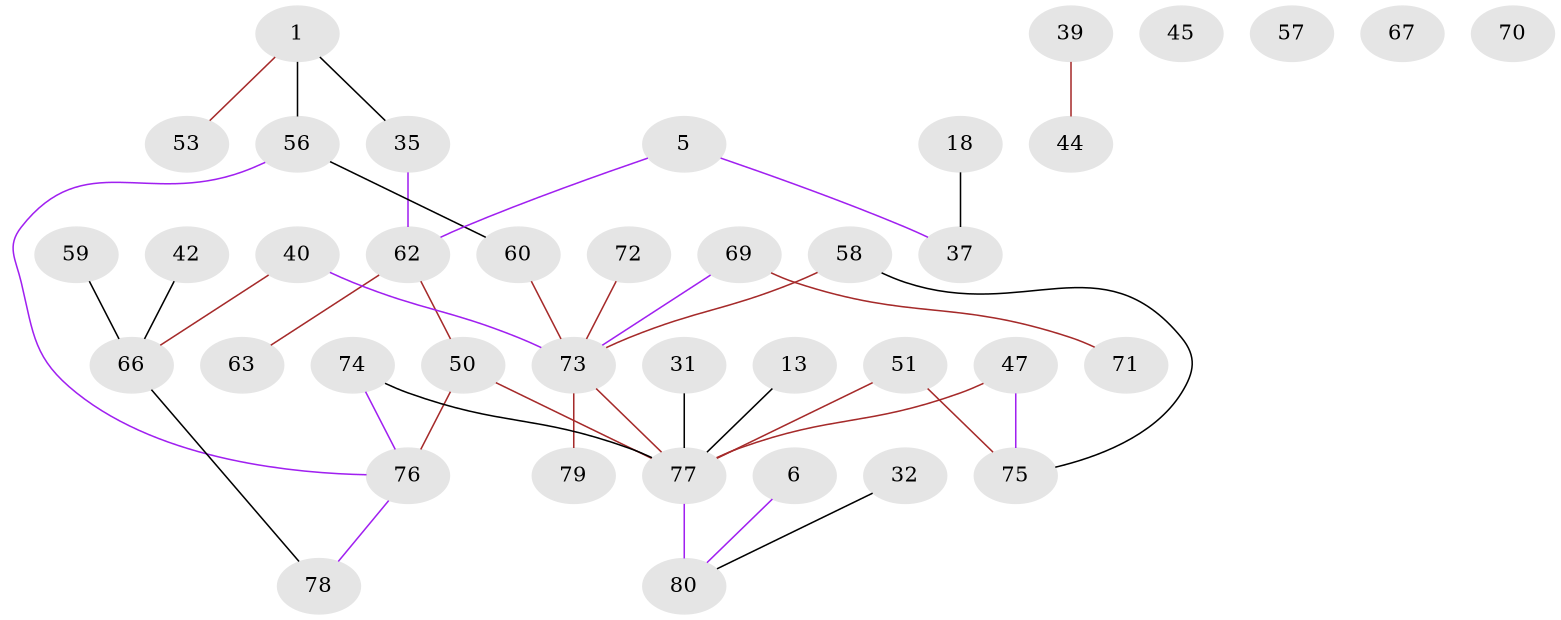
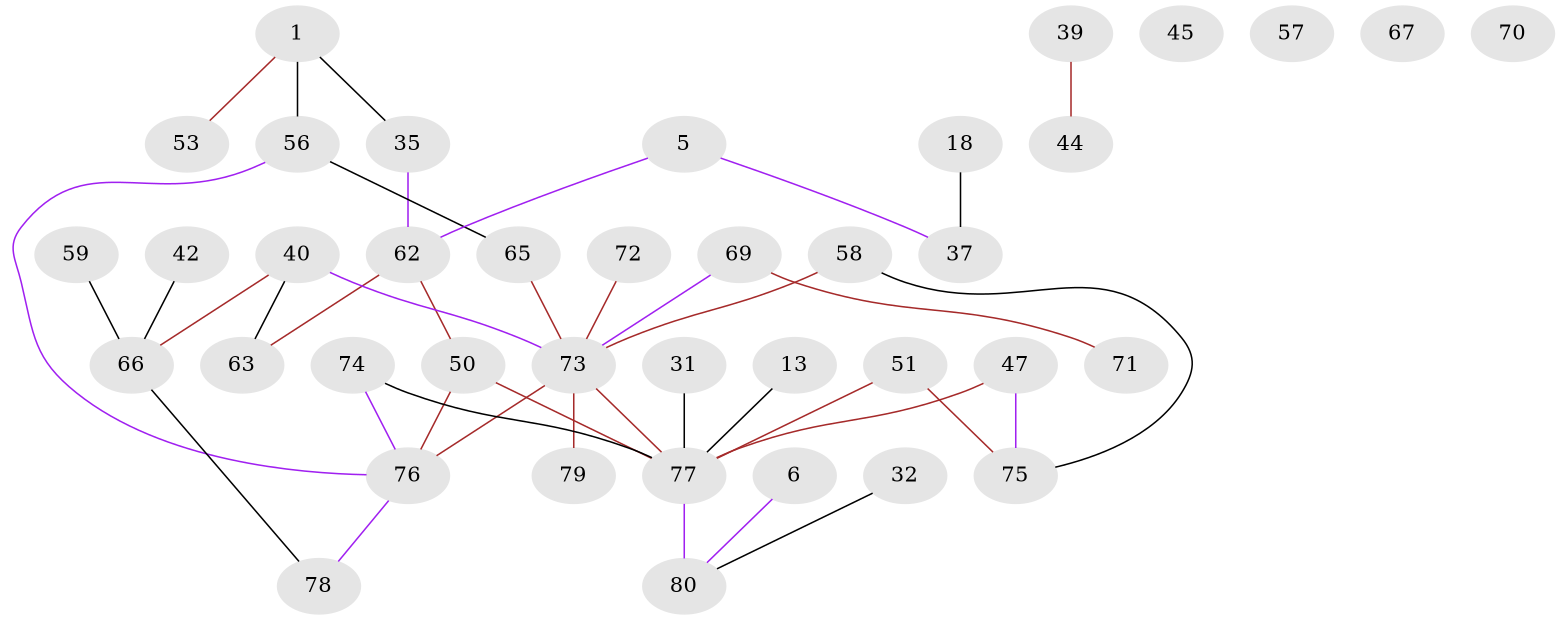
node "60": label "60" -> "65"
edge "40" -- "63": added
edge "73" -- "76": added
